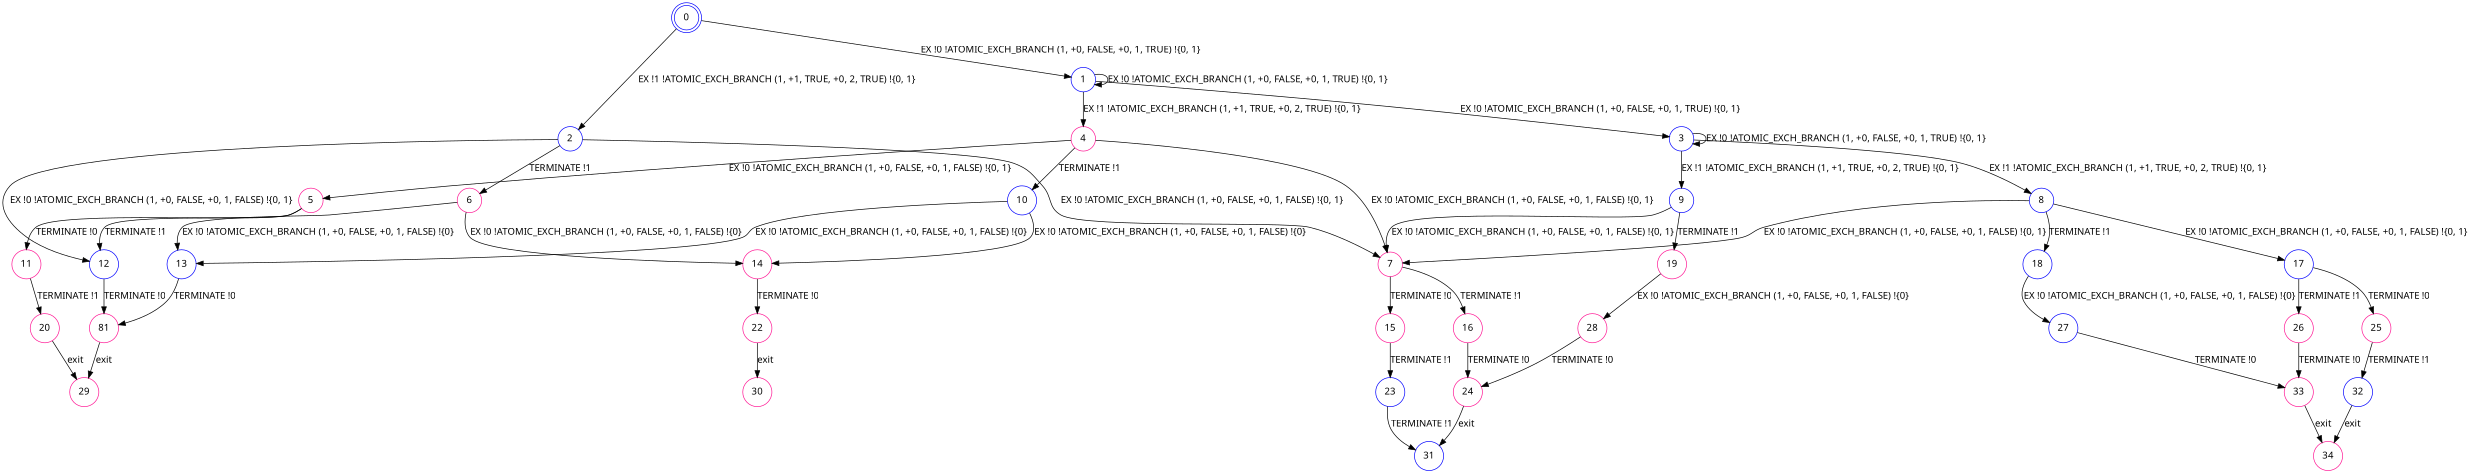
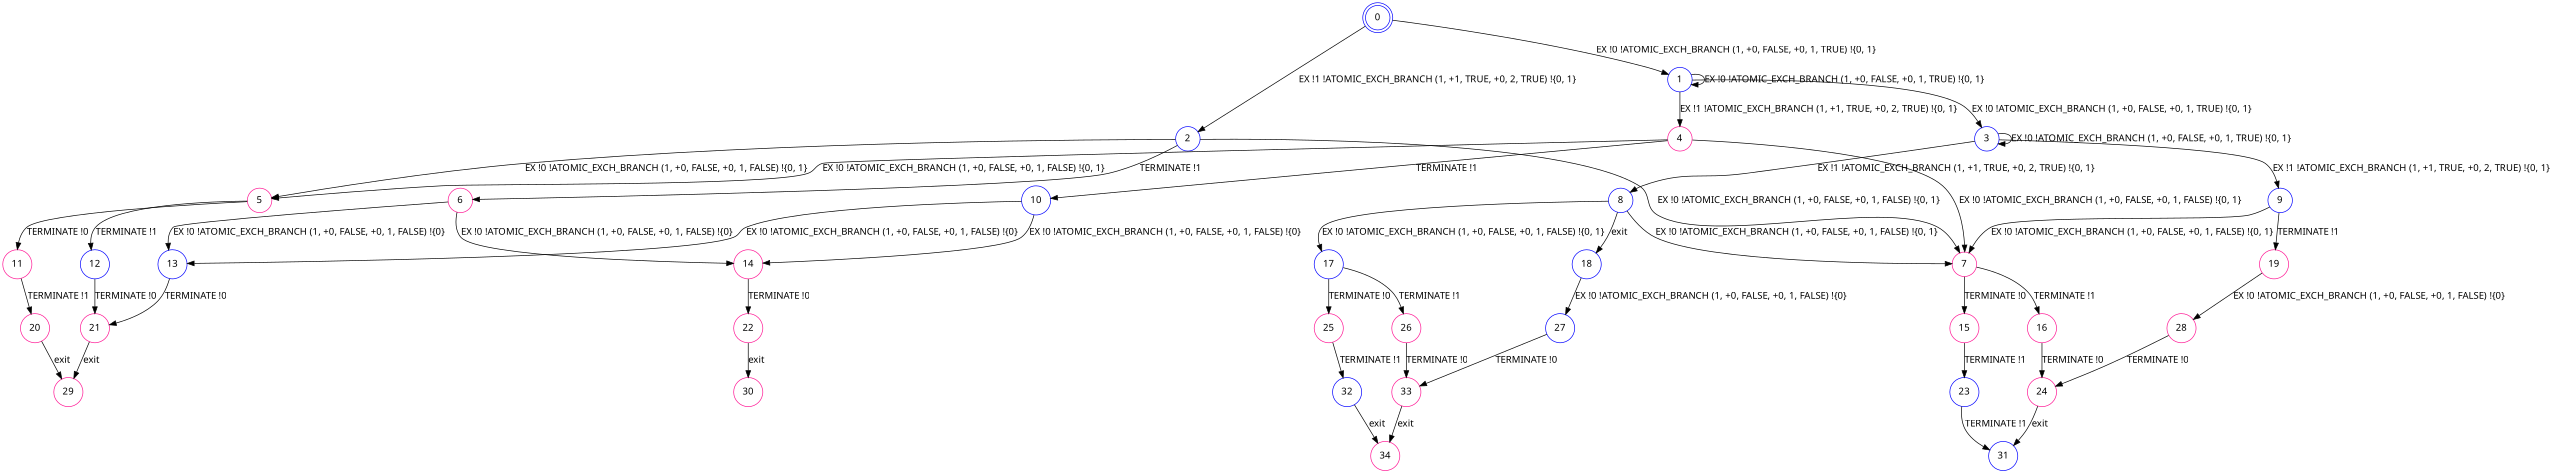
edge "2" -> "12": now "2" -> "5"
edge "8" -> "18": label "TERMINATE !1" -> "exit"
node "81": label "81" -> "21"
